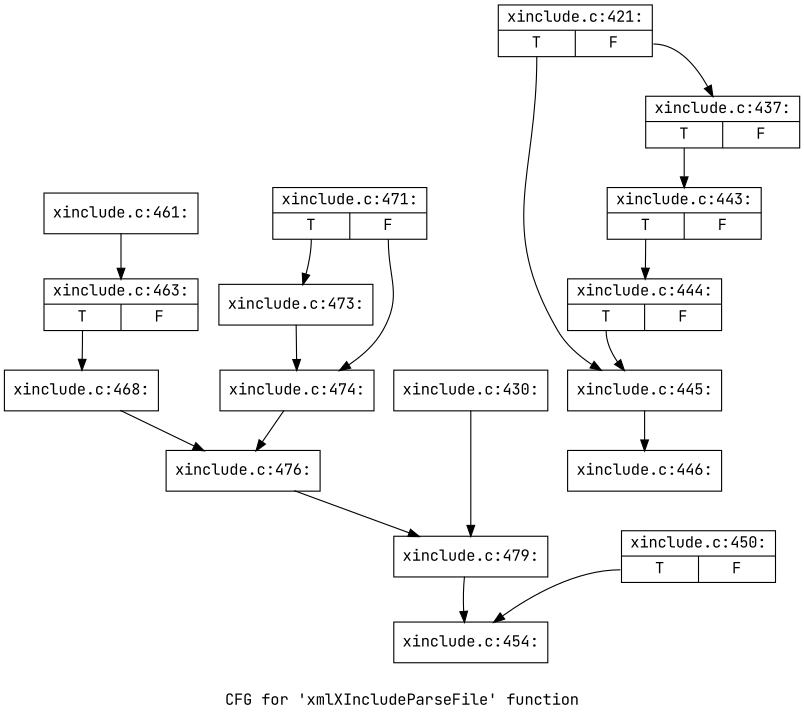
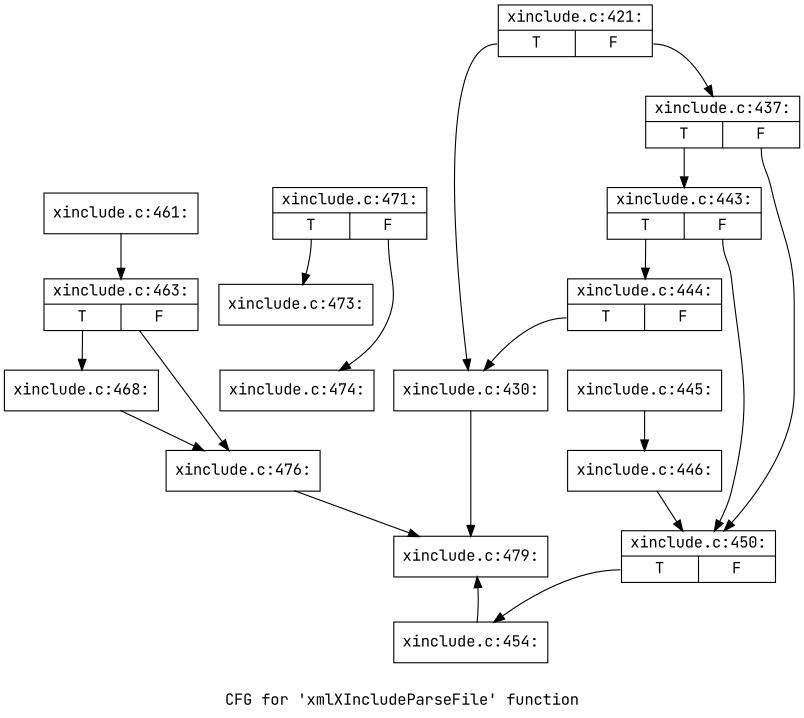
edge "xinclude.c:421:" -> "xinclude.c:445:": now "xinclude.c:421:" -> "xinclude.c:430:"
edge "xinclude.c:473:" -> "xinclude.c:474:": removed
edge "xinclude.c:437:" -> "xinclude.c:450:": added
edge "xinclude.c:444:" -> "xinclude.c:445:": now "xinclude.c:444:" -> "xinclude.c:430:"
edge "xinclude.c:443:" -> "xinclude.c:450:": added
edge "xinclude.c:474:" -> "xinclude.c:476:": now "xinclude.c:463:" -> "xinclude.c:476:"
edge "xinclude.c:446:" -> "xinclude.c:450:": added
edge "xinclude.c:479:" -> "xinclude.c:454:": reversed
